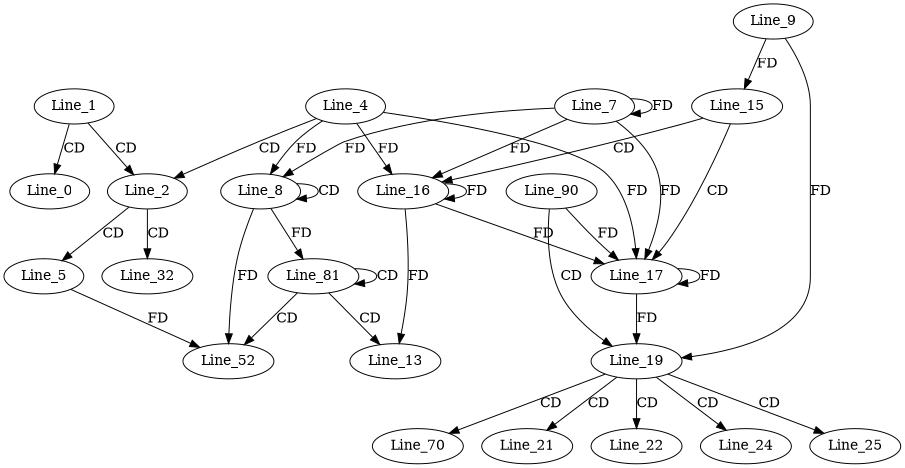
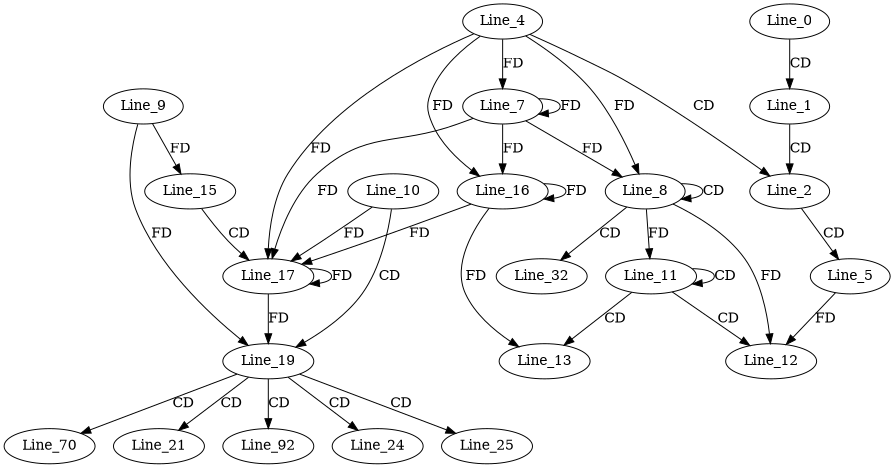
edge "Line_4" -> "Line_7": added, label "FD"
edge "Line_1" -> "Line_0": reversed
edge "Line_15" -> "Line_16": removed, label "CD"
node "Line_90": label "Line_90" -> "Line_10"
edge "Line_2" -> "Line_32": now "Line_8" -> "Line_32"
node "Line_81": label "Line_81" -> "Line_11"
node "Line_52": label "Line_52" -> "Line_12"
node "Line_22": label "Line_22" -> "Line_92"
